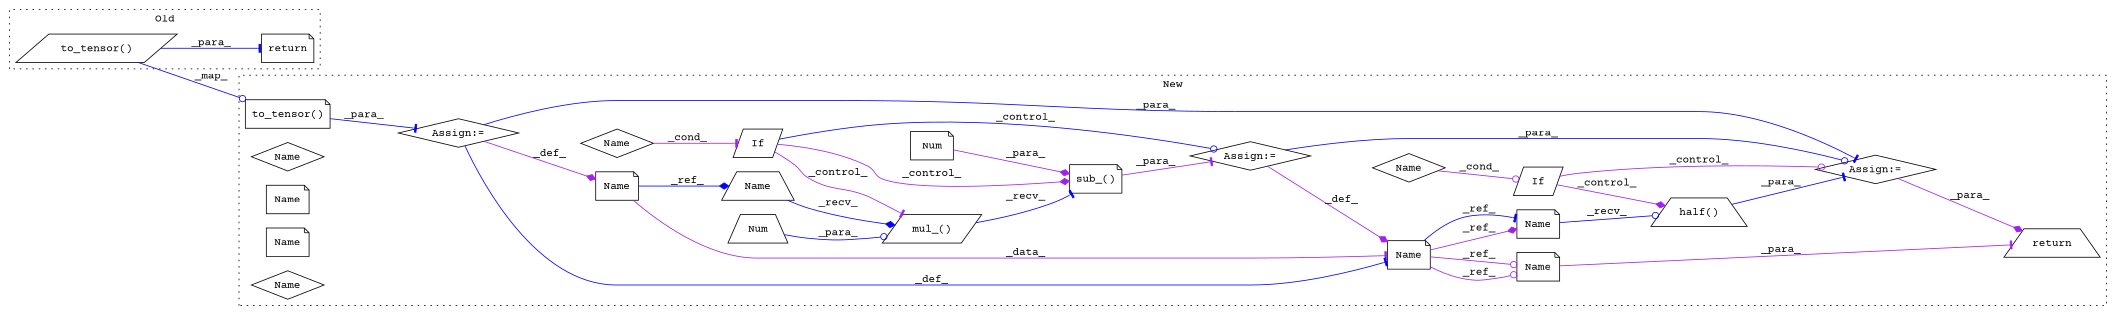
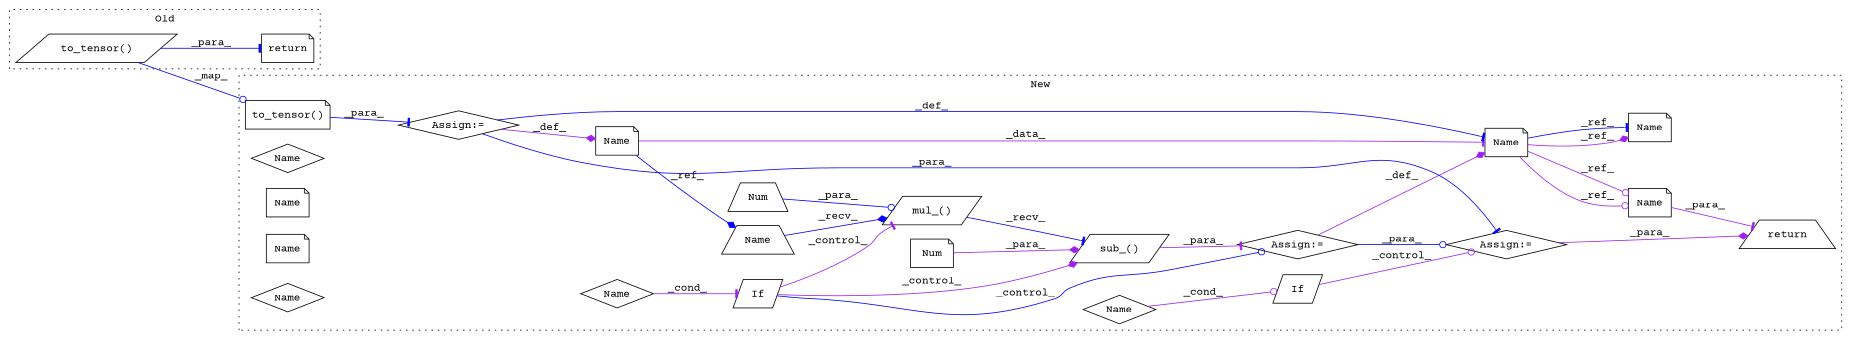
node "sub_()": shape note -> parallelogram
node "half()": removed
